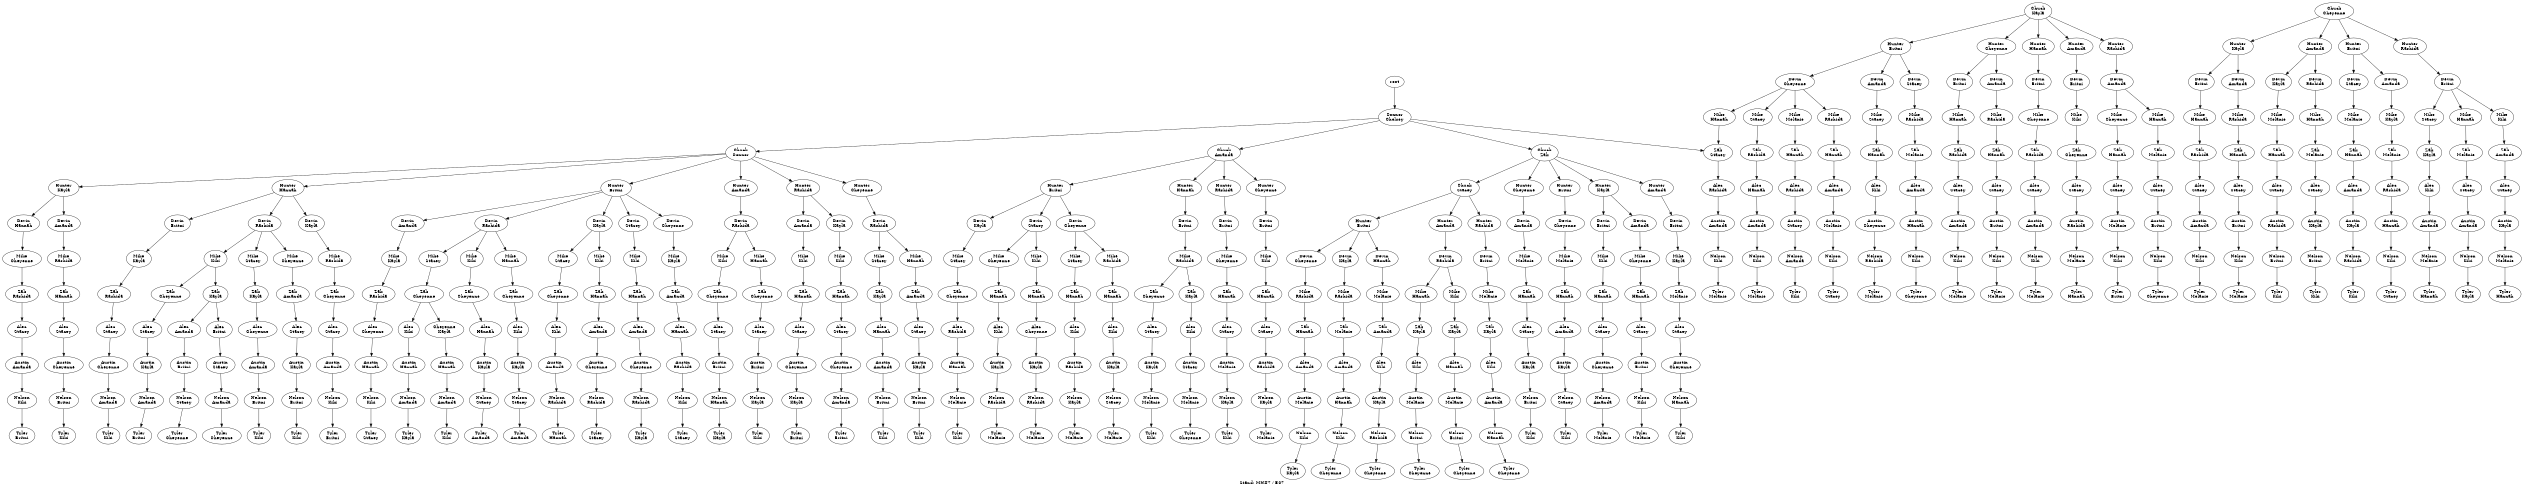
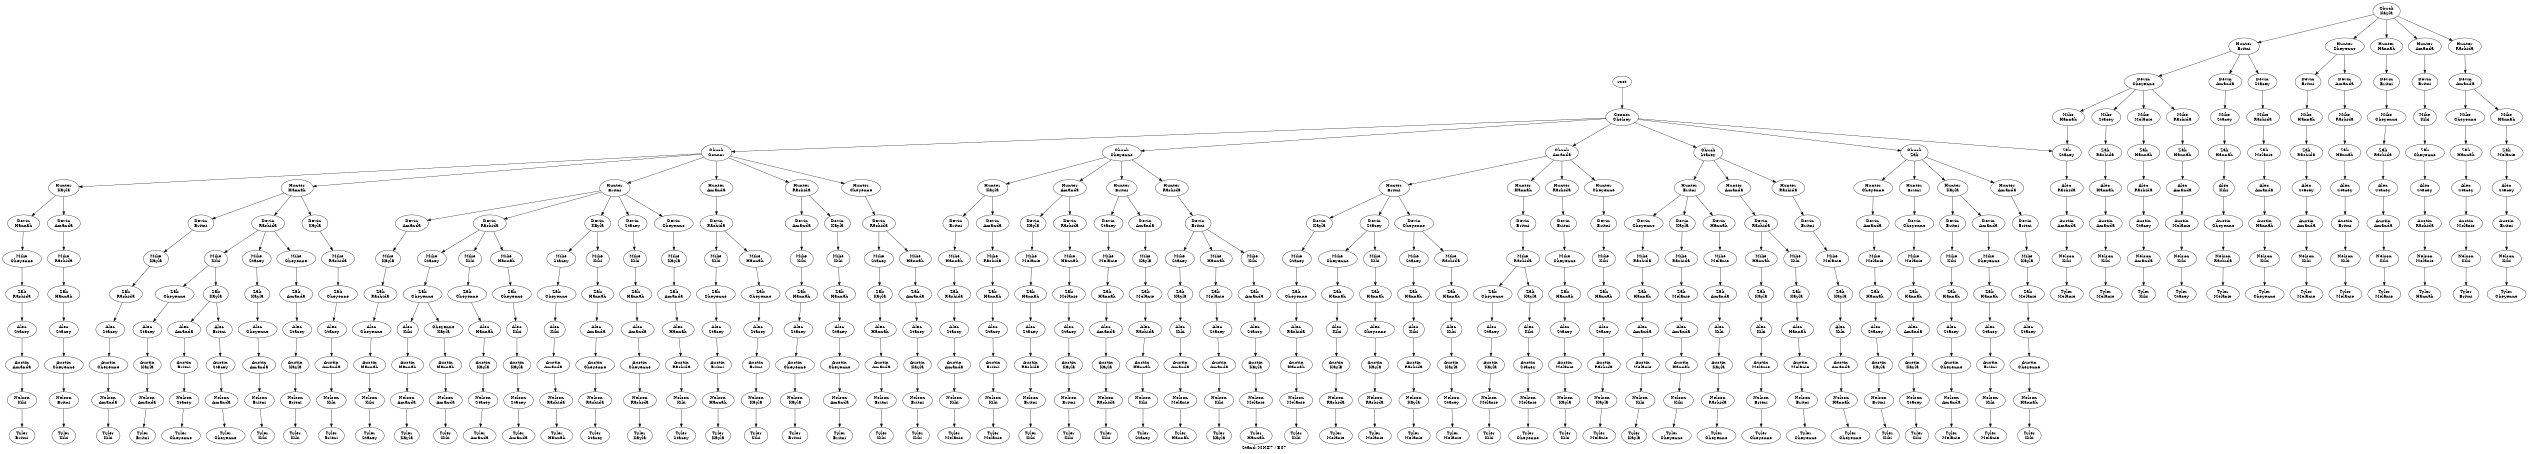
edge "Connor Chelsey" -> "Chuck Cheyenne": added
edge "Chuck Zak" -> "Chuck Stacey": now "Connor Chelsey" -> "Chuck Stacey"
